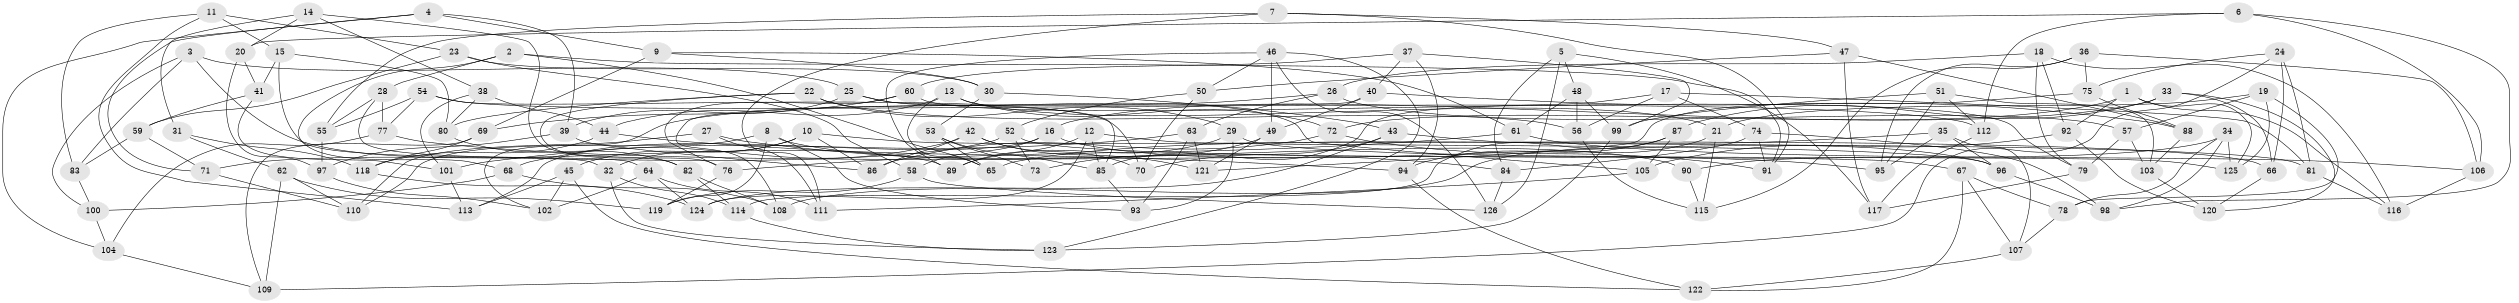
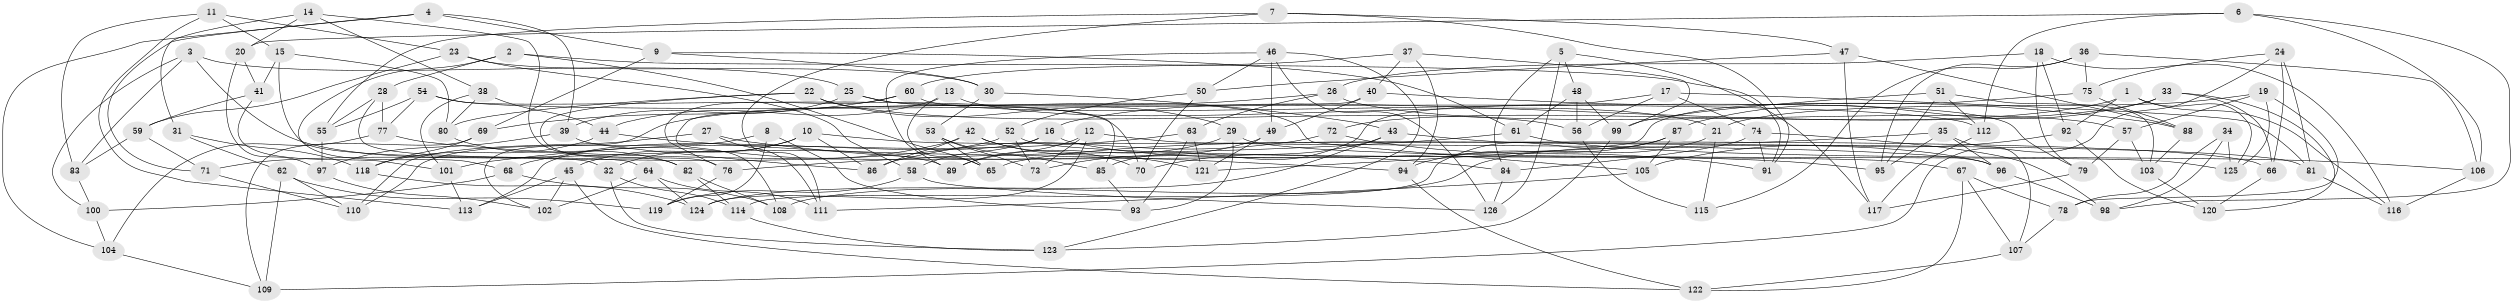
edge "13" -- "72": removed
edge "12" -- "85": now "12" -- "73"
node "90": removed
